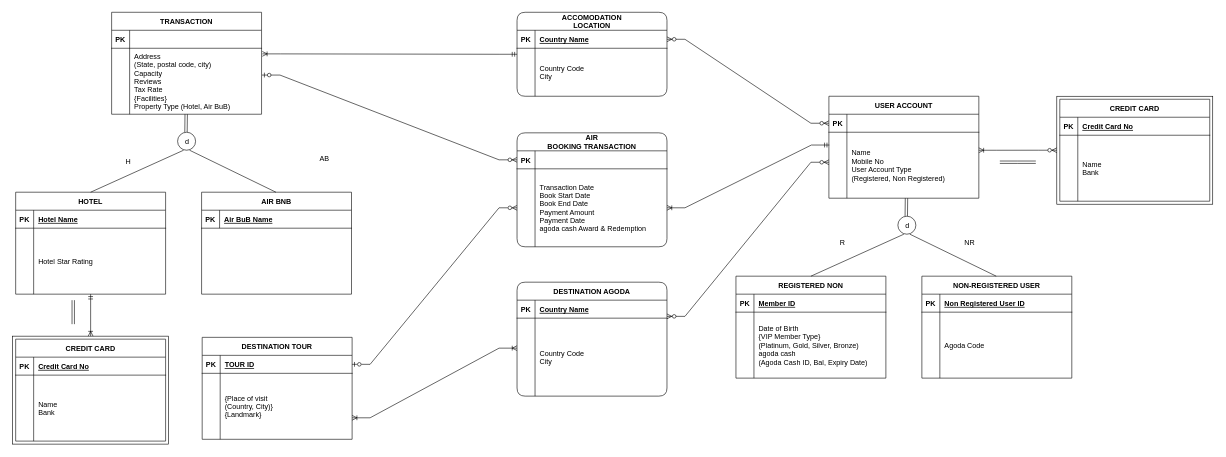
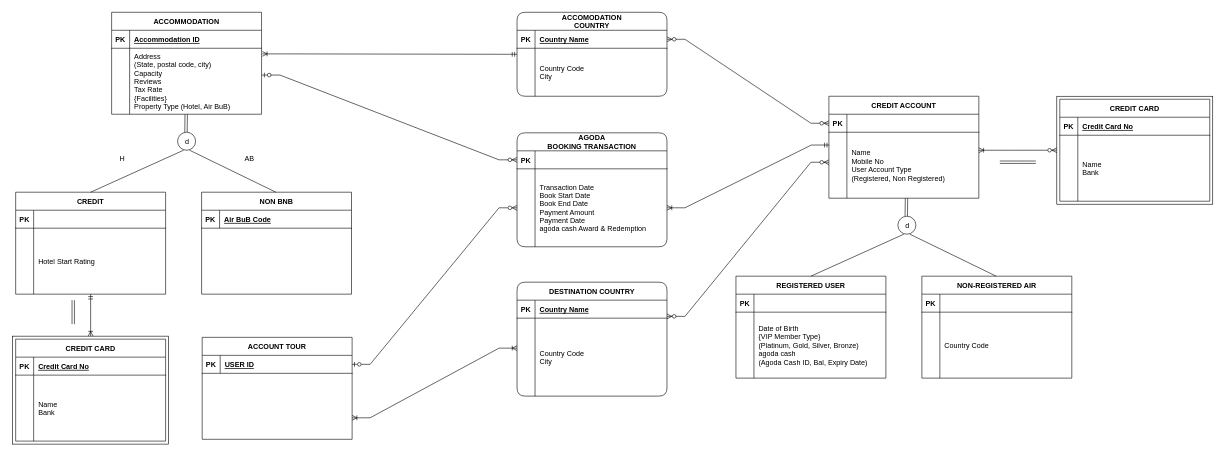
node "ACCOMODATION LOCATION": label "ACCOMODATION LOCATION" -> "ACCOMODATION COUNTRY"
node "TRANSACTION": label "TRANSACTION" -> "ACCOMMODATION"
node "Accommodation ID": added
node "USER ACCOUNT": label "USER ACCOUNT" -> "CREDIT ACCOUNT"
node "AIR BOOKING TRANSACTION": label "AIR BOOKING TRANSACTION" -> "AGODA BOOKING TRANSACTION"
node "AB": moved (324, 159) -> (249, 159)
node "H": moved (128, 162) -> (122, 159)
node "HOTEL": label "HOTEL" -> "CREDIT"
node "AIR BNB": label "AIR BNB" -> "NON BNB"
node "Hotel Name": removed
node "Air BuB Name": label "Air BuB Name" -> "Air BuB Code"
node "R": removed
node "NR": removed
node "Hotel Star Rating": label "Hotel Star Rating" -> "Hotel Start Rating"
node "REGISTERED NON": label "REGISTERED NON" -> "REGISTERED USER"
node "NON-REGISTERED USER": label "NON-REGISTERED USER" -> "NON-REGISTERED AIR"
node "DESTINATION AGODA": label "DESTINATION AGODA" -> "DESTINATION COUNTRY"
node "Member ID": removed
node "Non Registered User ID": removed
node "Agoda Code": label "Agoda Code" -> "Country Code"
node "DESTINATION TOUR": label "DESTINATION TOUR" -> "ACCOUNT TOUR"
node "TOUR ID": label "TOUR ID" -> "USER ID"
node "{Place of visit (Country, City)} {Landmark}": removed
